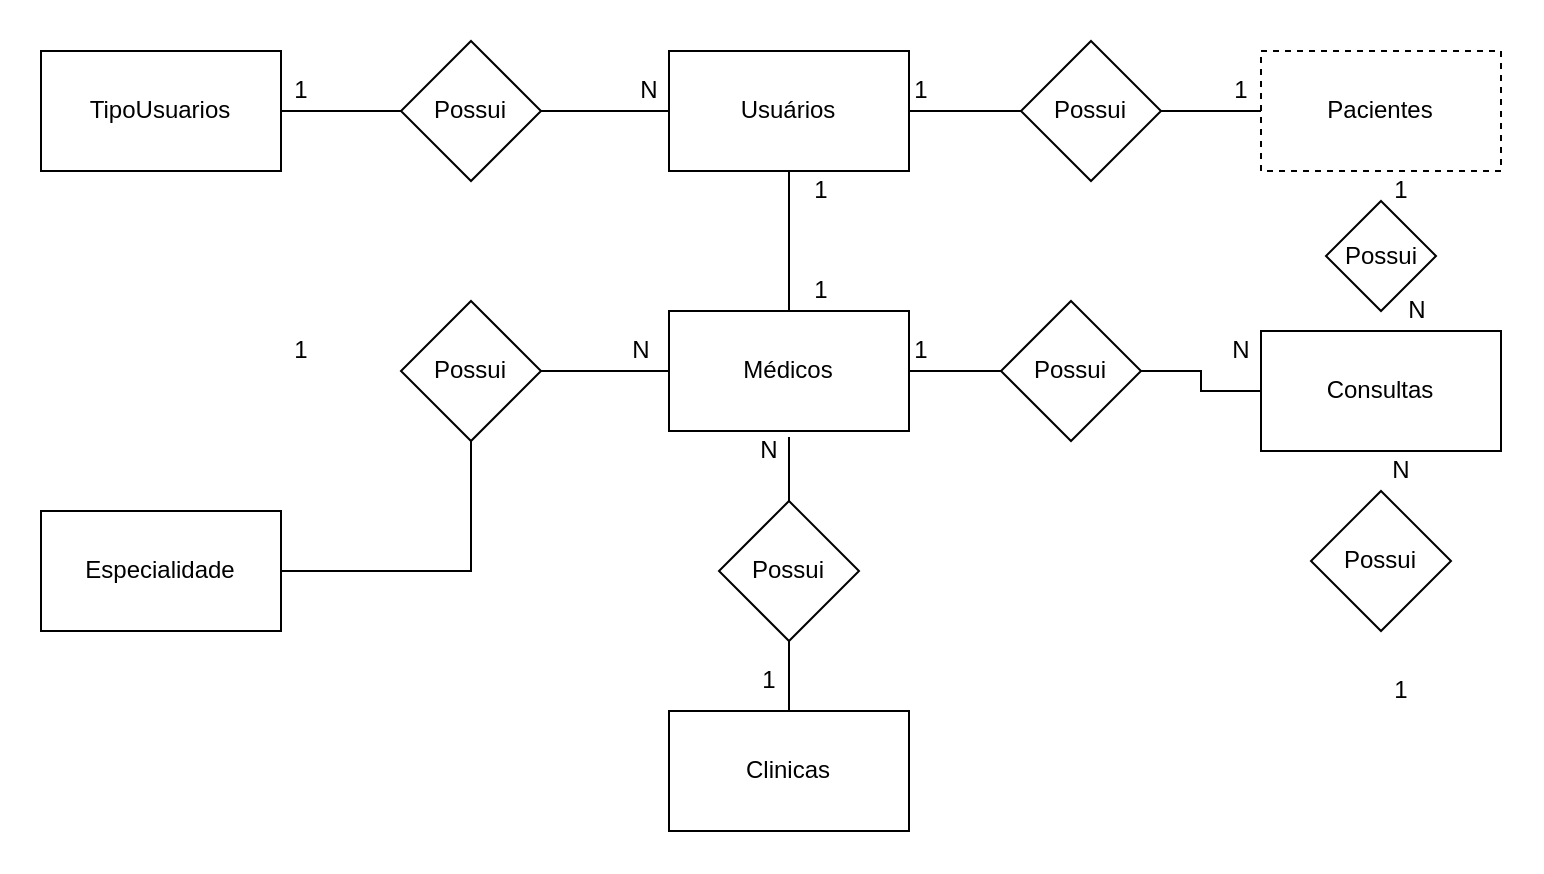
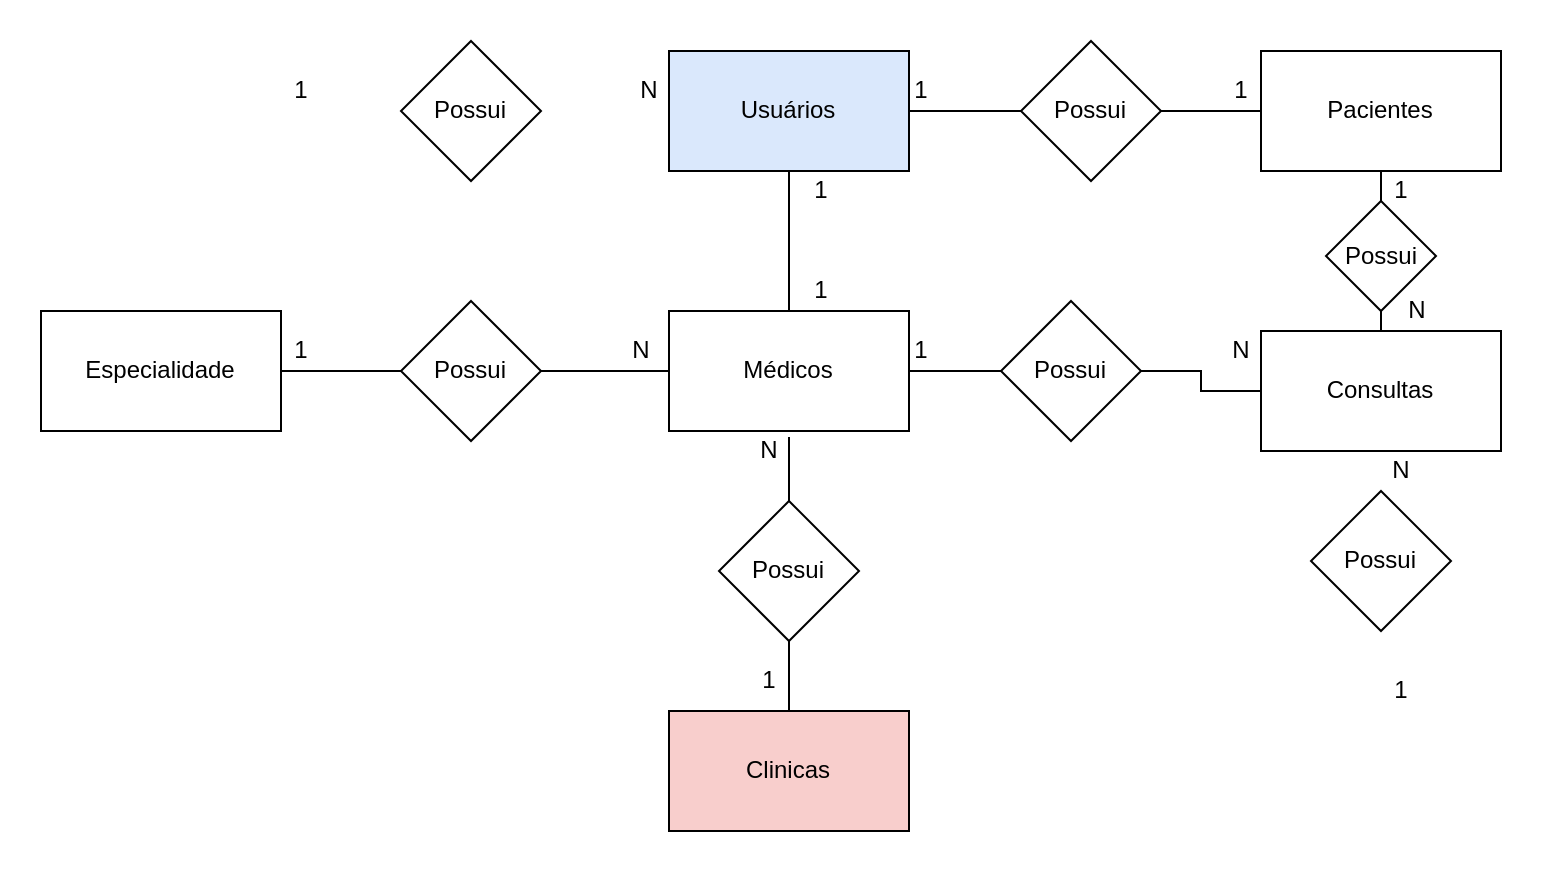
node "TipoUsuarios": removed
edge "TipoUsuarios" -- "Usuários": removed
node "Usuários": fillcolor #ffffff -> #dae8fc
node "Pacientes": style dashed -> solid
edge "Pacientes" -- "Consultas": added
node "Especialidade": moved (161, 571) -> (161, 371)
node "Clinicas": fillcolor #ffffff -> #f8cecc
